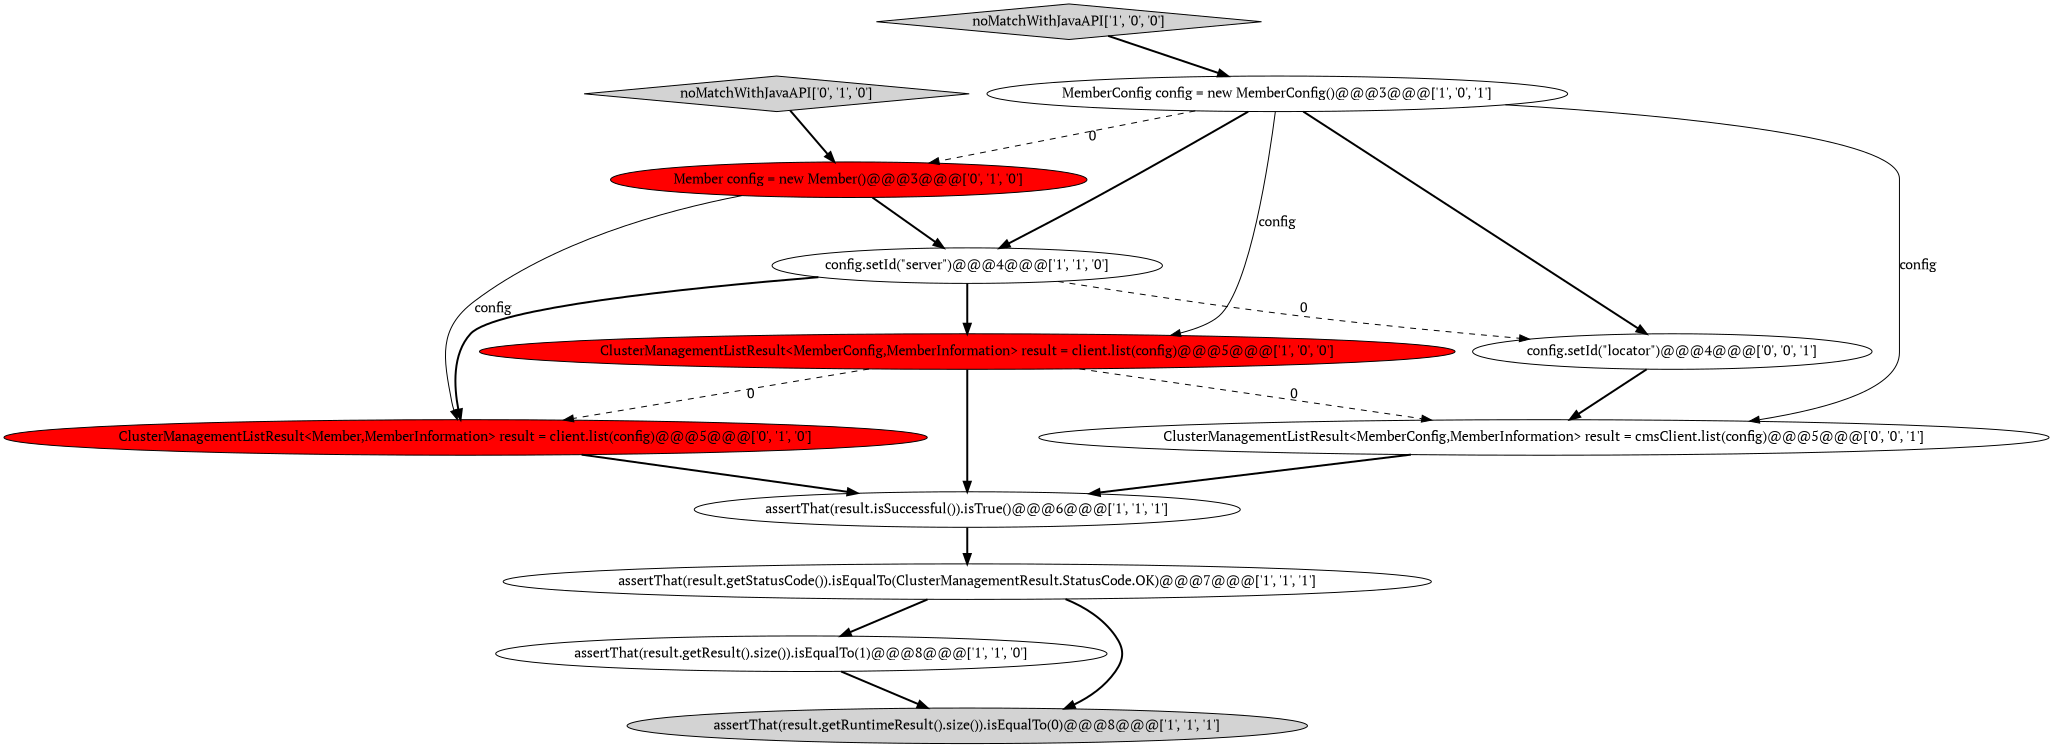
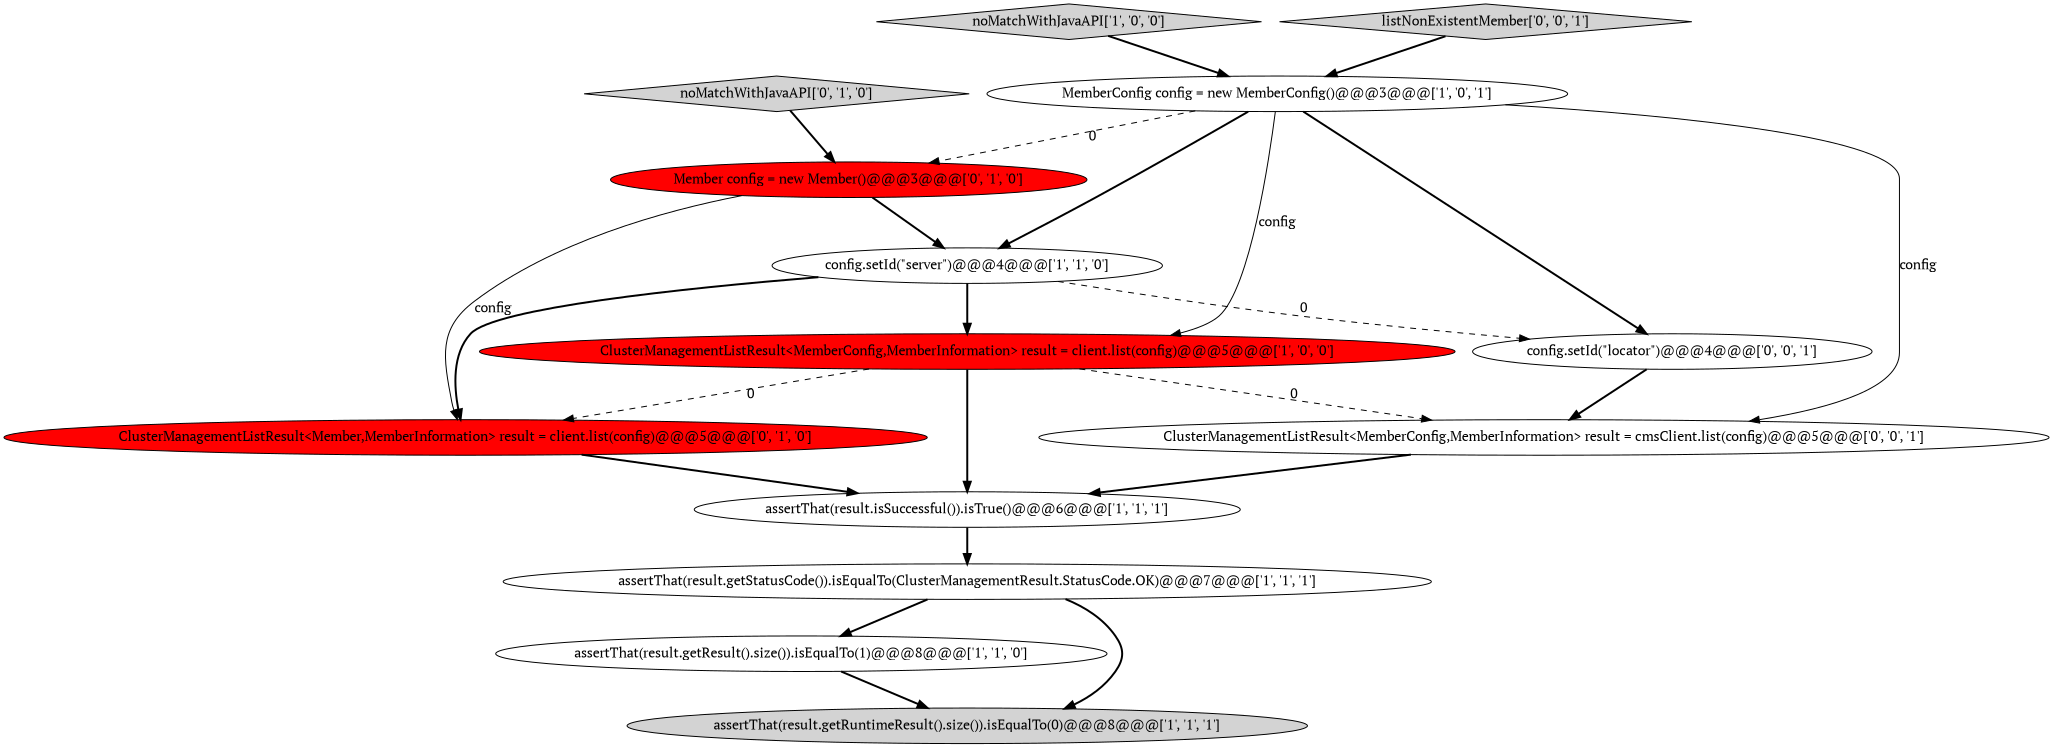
node "listNonExistentMember['0', '0', '1']": added
